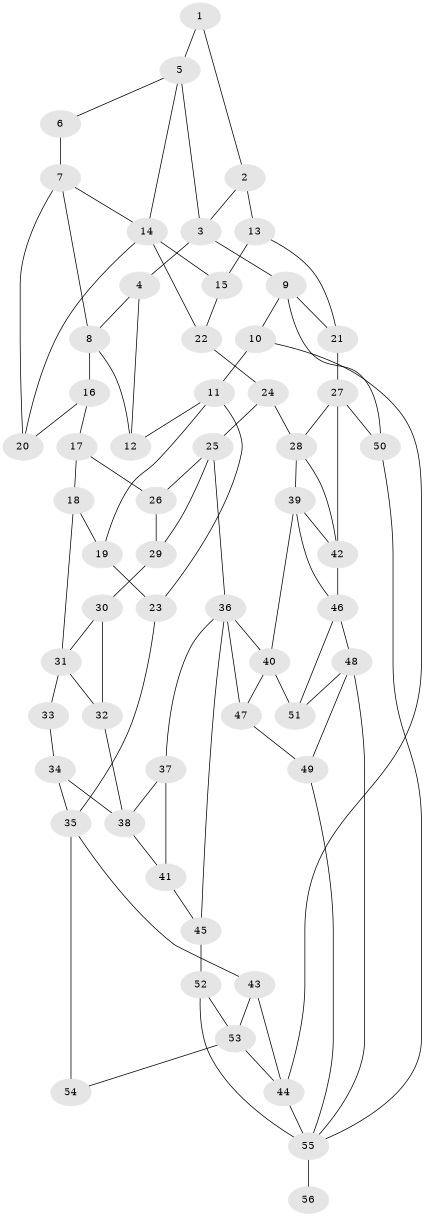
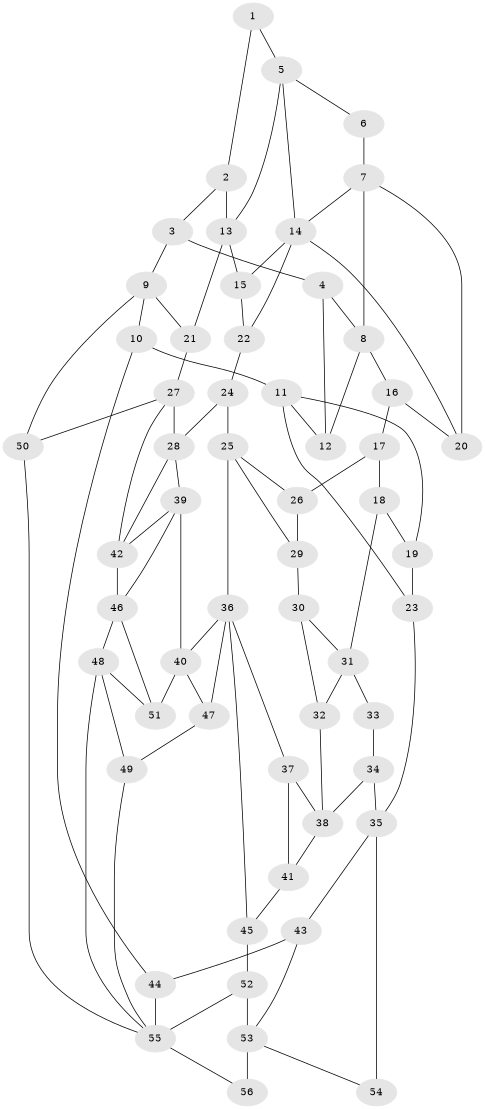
edge "5" -- "3": now "5" -- "13"
edge "53" -- "44": now "53" -- "56"
